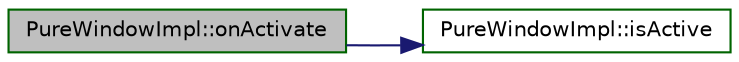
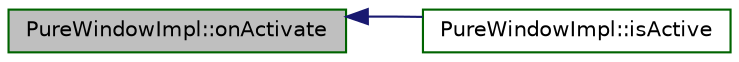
edge "PureWindowImpl::onActivate" -> "PureWindowImpl::isActive": reversed
